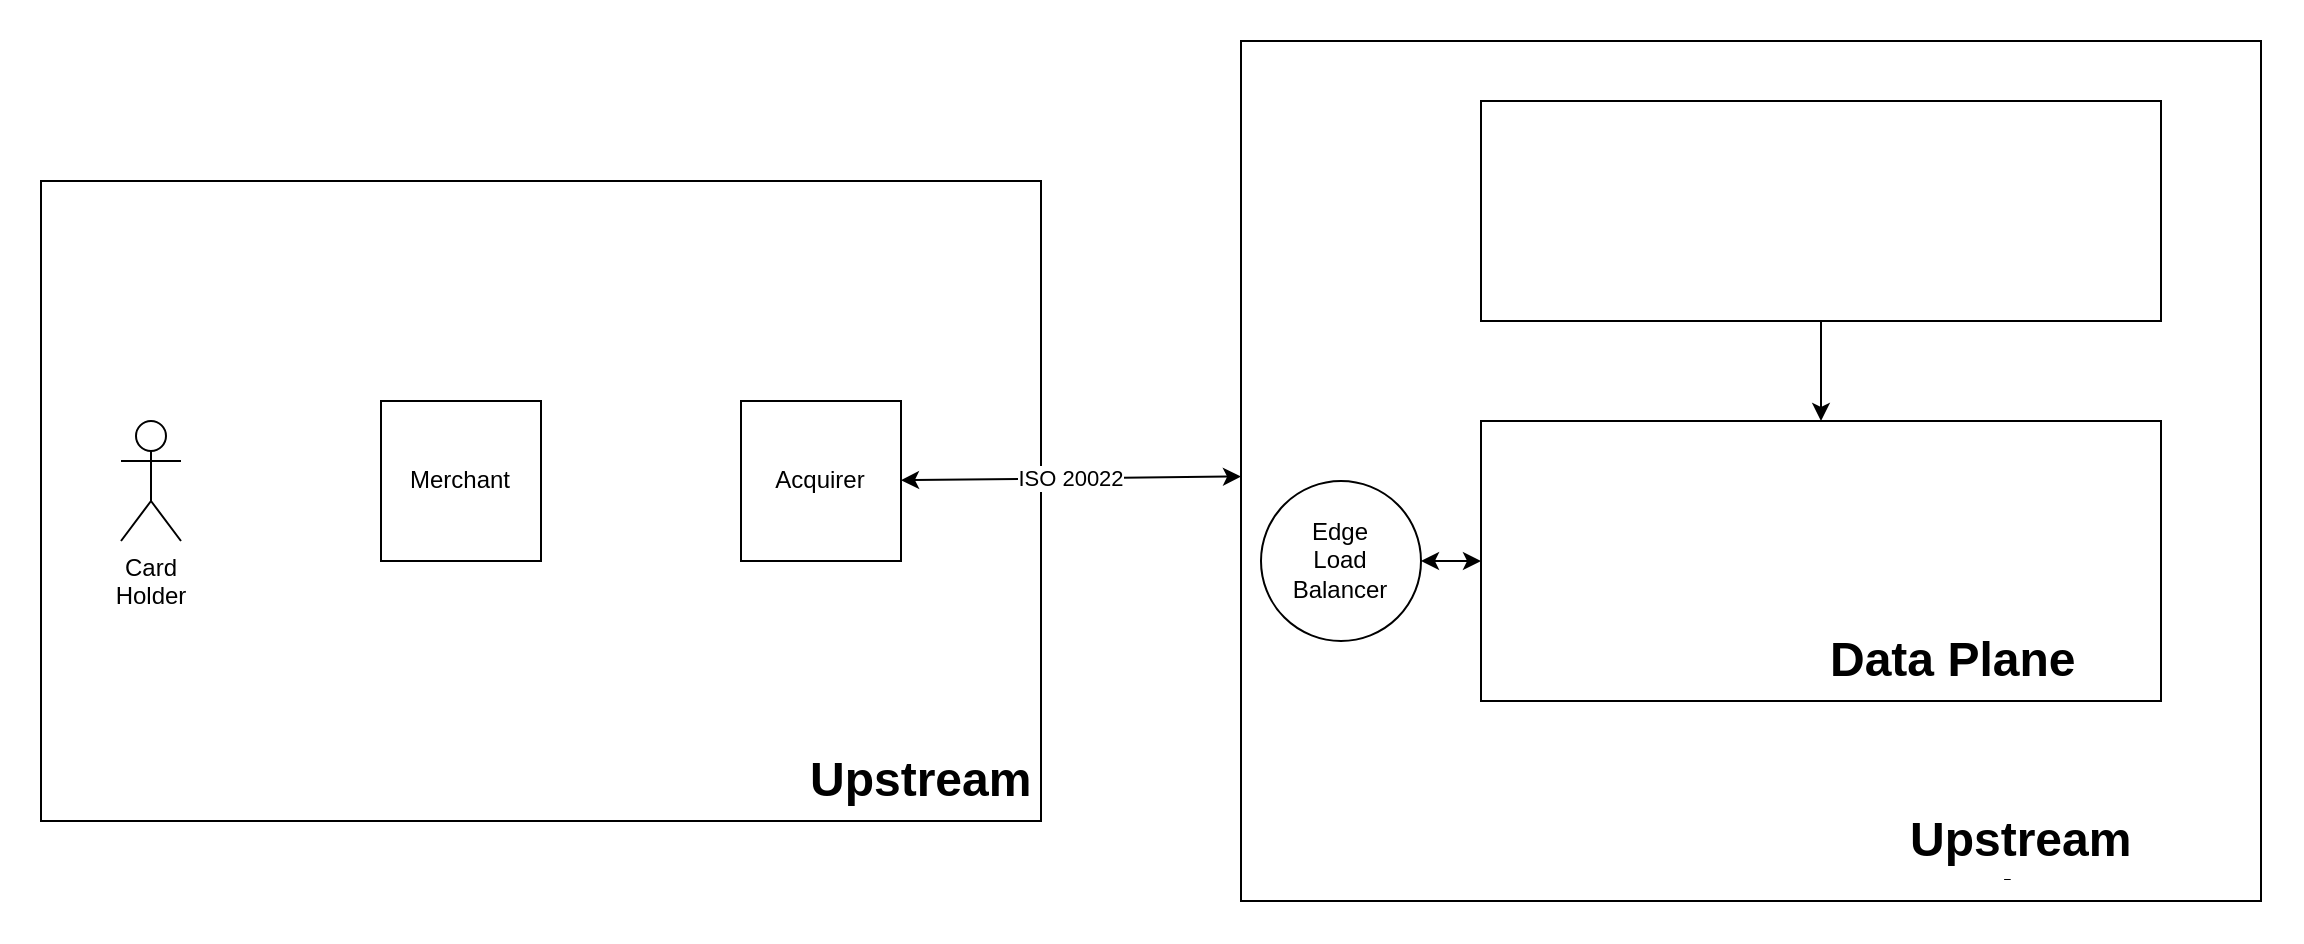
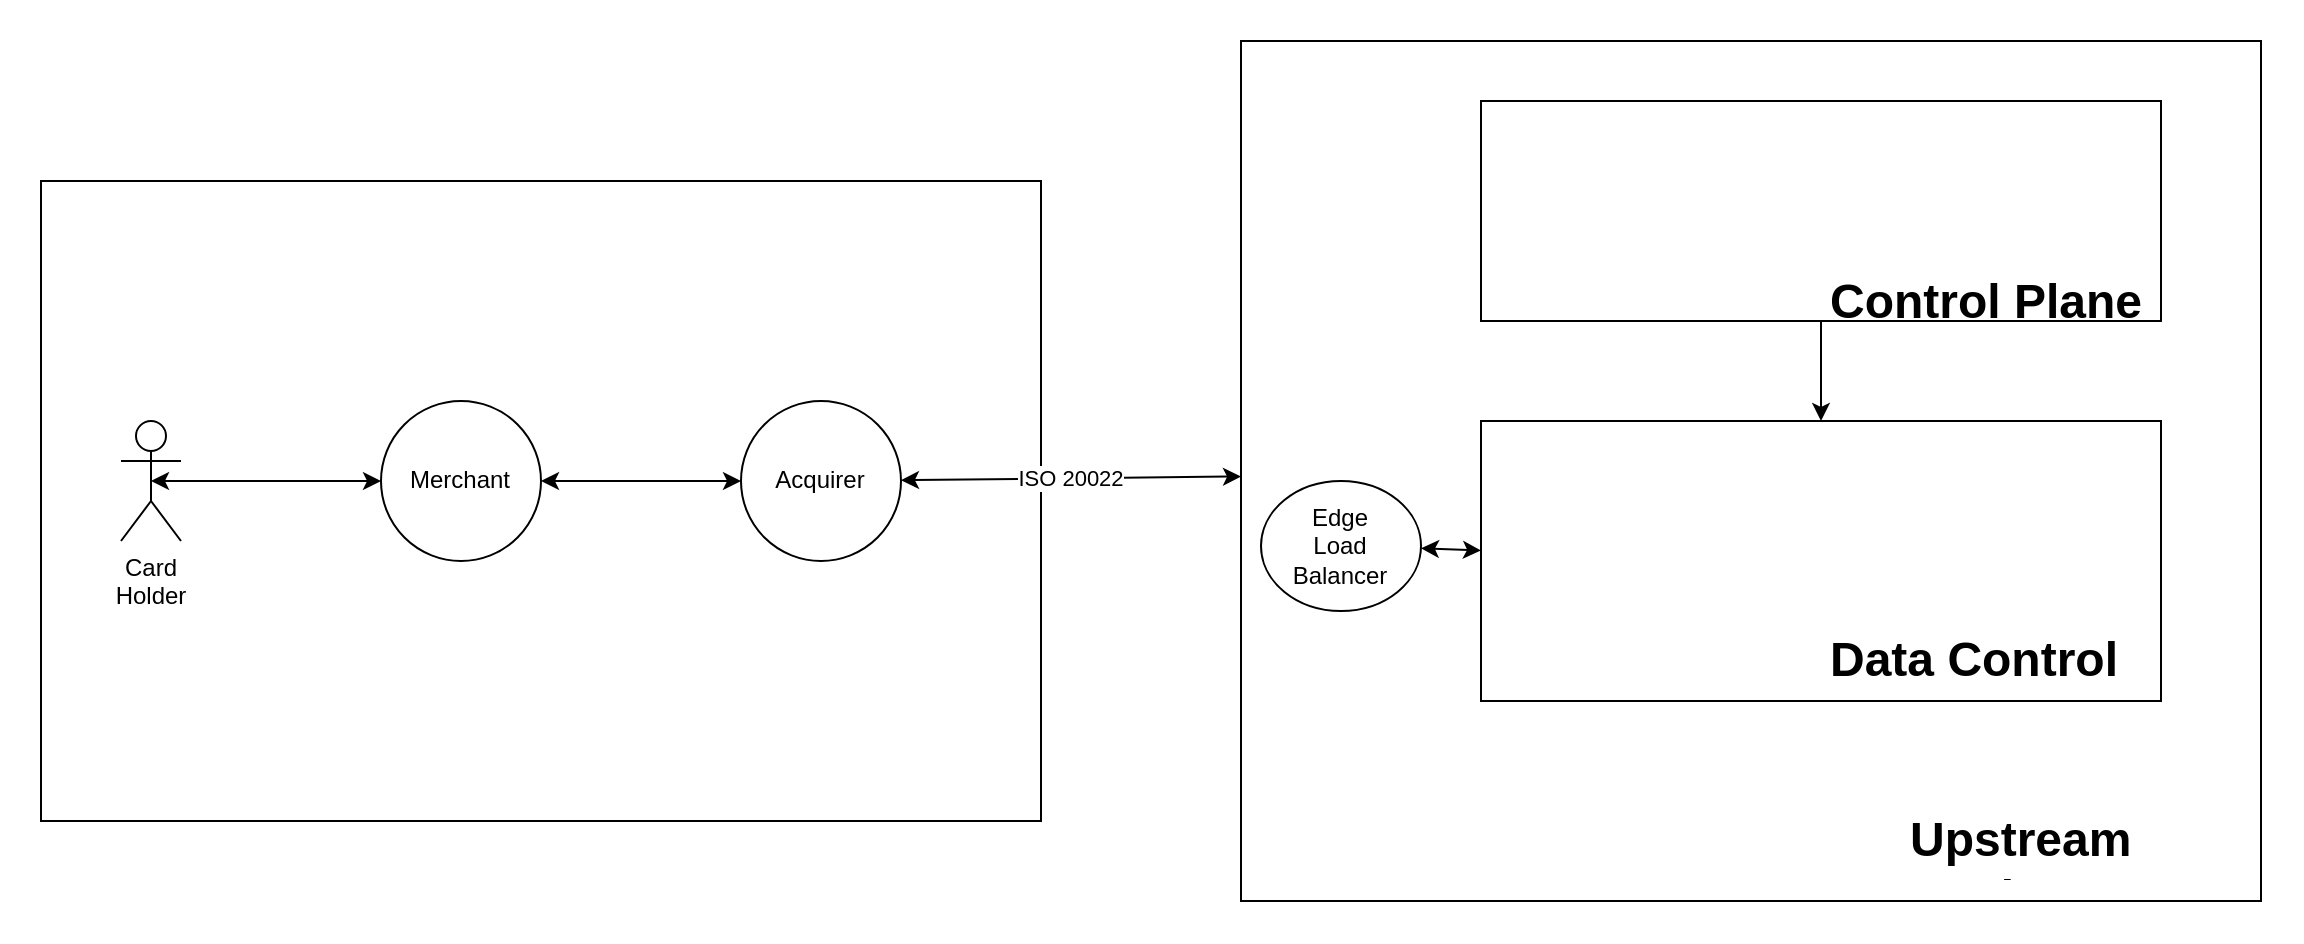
node "Control Plane": added
edge "Card Holder" -- "Merchant": added
node "Merchant": shape rectangle -> ellipse
edge "Merchant" -- "Acquirer": added
node "Acquirer": shape rectangle -> ellipse
node "Edge Load Balancer": size 160x160 -> 160x130
node "Data Plane": label "Data Plane" -> "Data Control"
node "Upstream": removed
